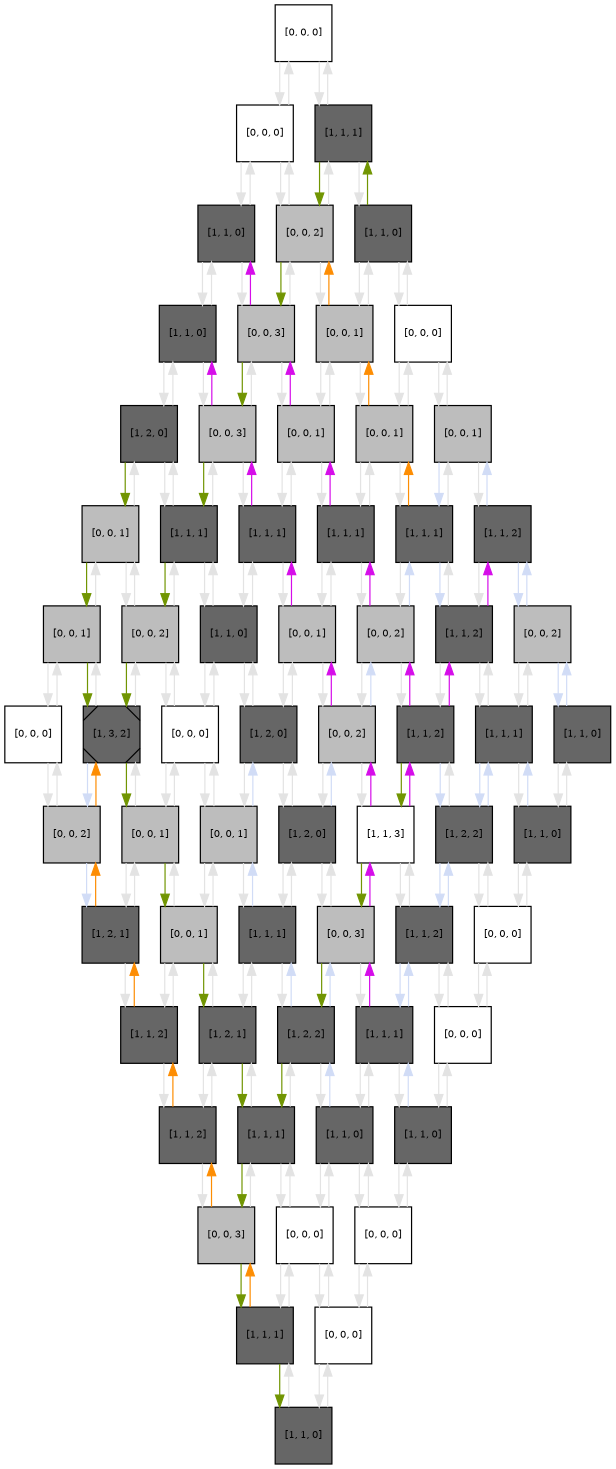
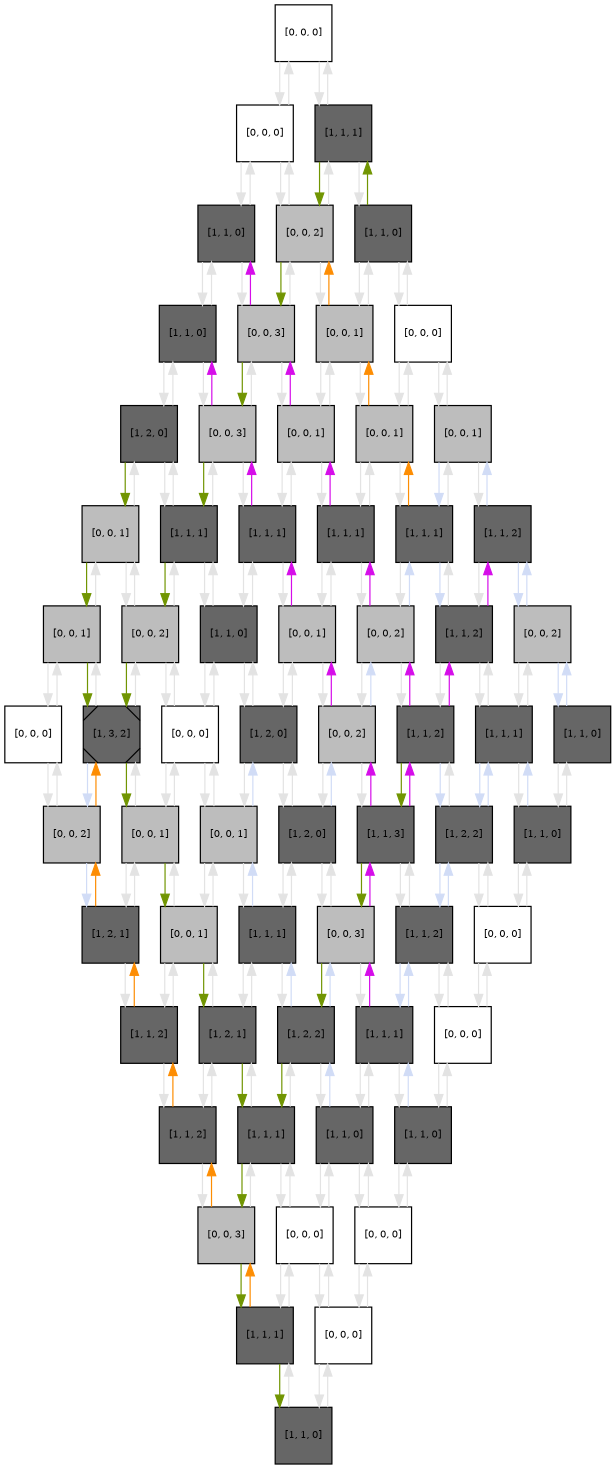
node "[1, 1, 3]": fillcolor #ffffff -> #666666
